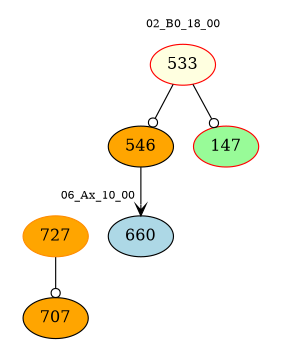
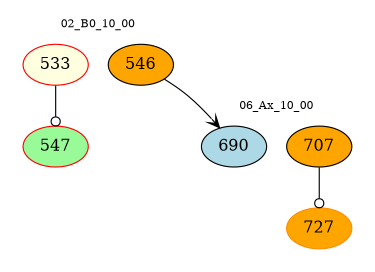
cluster "02_B0_18_00": label "02_B0_18_00" -> "02_B0_10_00"
edge "533" -> "546": removed
node "147": label "147" -> "547"
node "660": label "660" -> "690"
edge "727" -> "707": reversed
